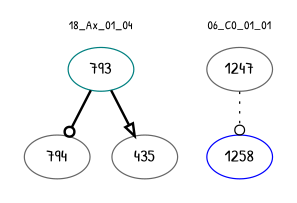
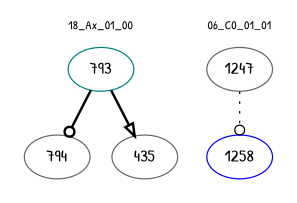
cluster "18_Ax_01_04": label "18_Ax_01_04" -> "18_Ax_01_00"
